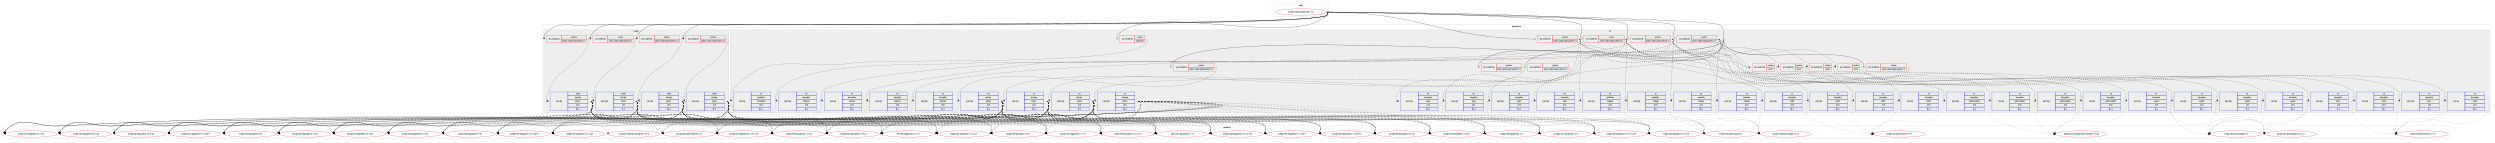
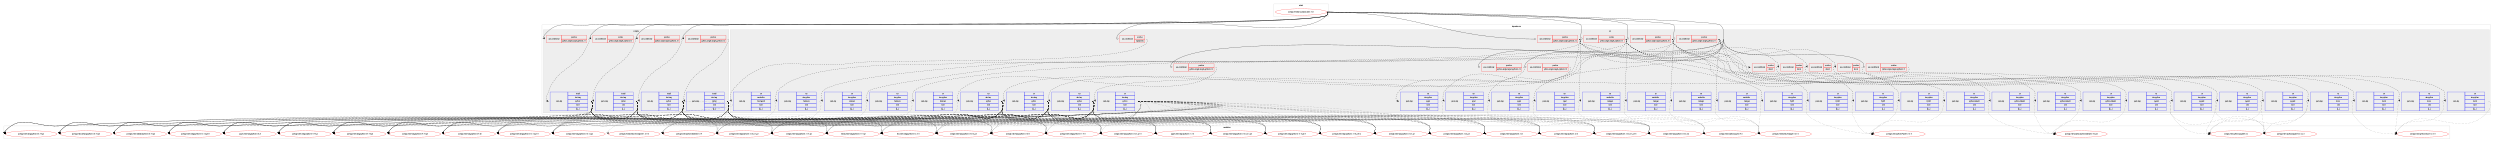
node "portage://dev-lang/python-3.8.19_p3": label "portage://dev-lang/python-3.8.19_p3" -> "portage://discid-lang/python-3.8.19_p3"
node "portage://dev-lang/python-3.8.19_p4": label "portage://dev-lang/python-3.8.19_p4" -> "portage://dev-dateutil/python-3.8.19_p4"
node "portage://dev-lang/python-3.8.20": label "portage://dev-lang/python-3.8.20" -> "pyjwt://dev-lang/python-3.8.20"
node "portage://dev-lang/python-3.11.9_p1": label "portage://dev-lang/python-3.11.9_p1" -> "media://dev-lang/python-3.11.9_p1"
node "fingerprints://dev-python/python-dateutil-2.9.0_p0": label "fingerprints://dev-python/python-dateutil-2.9.0_p0" -> "portage://dev-python/python-dateutil-2.9.0_p0"
